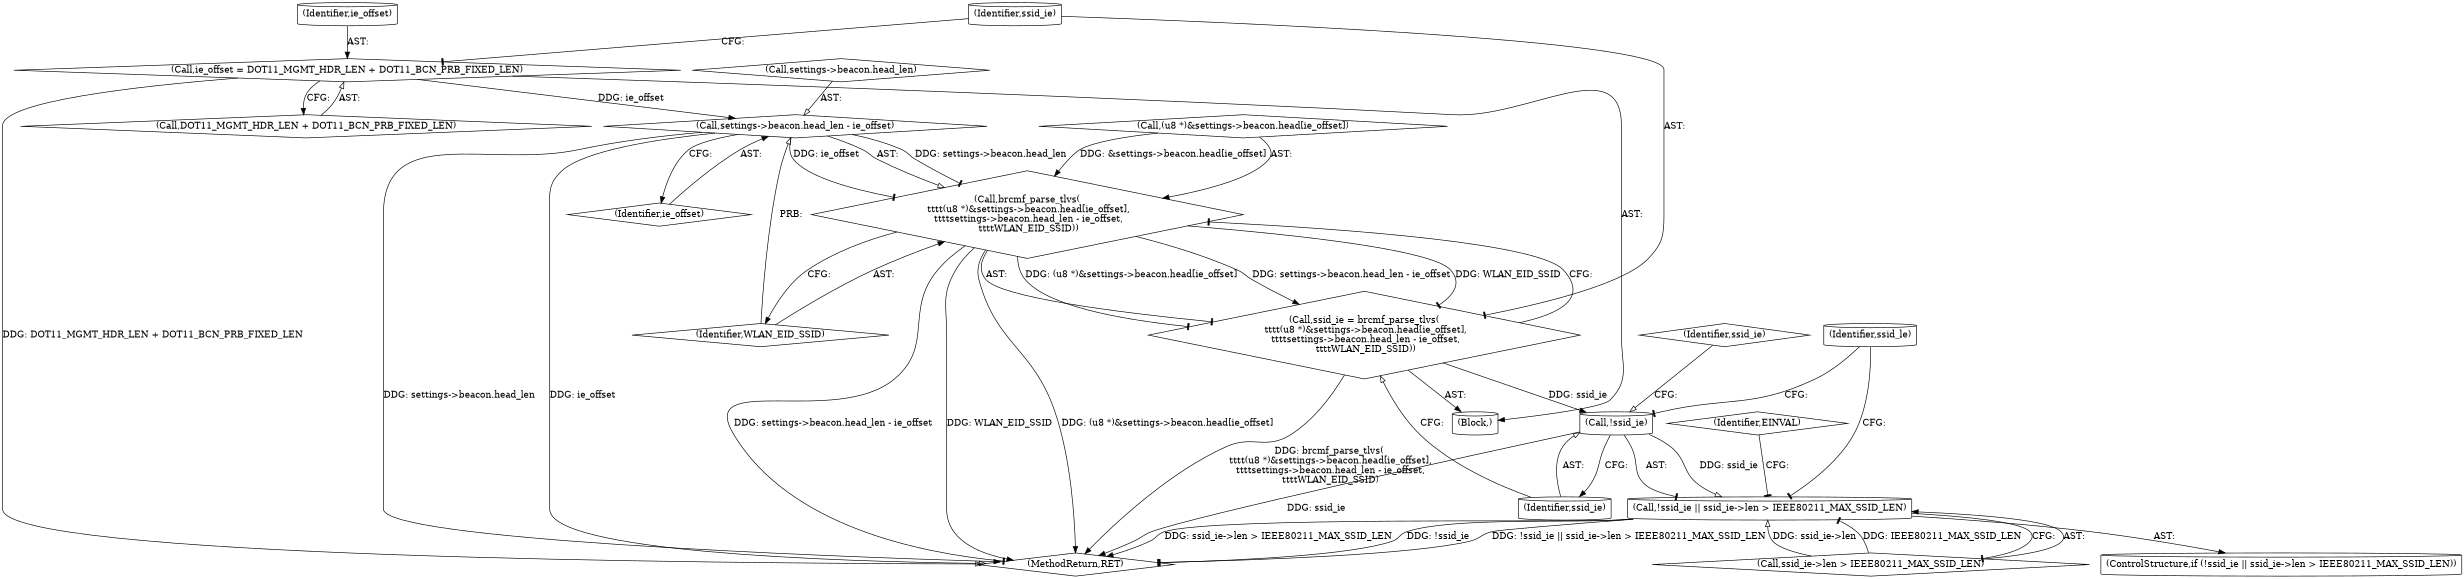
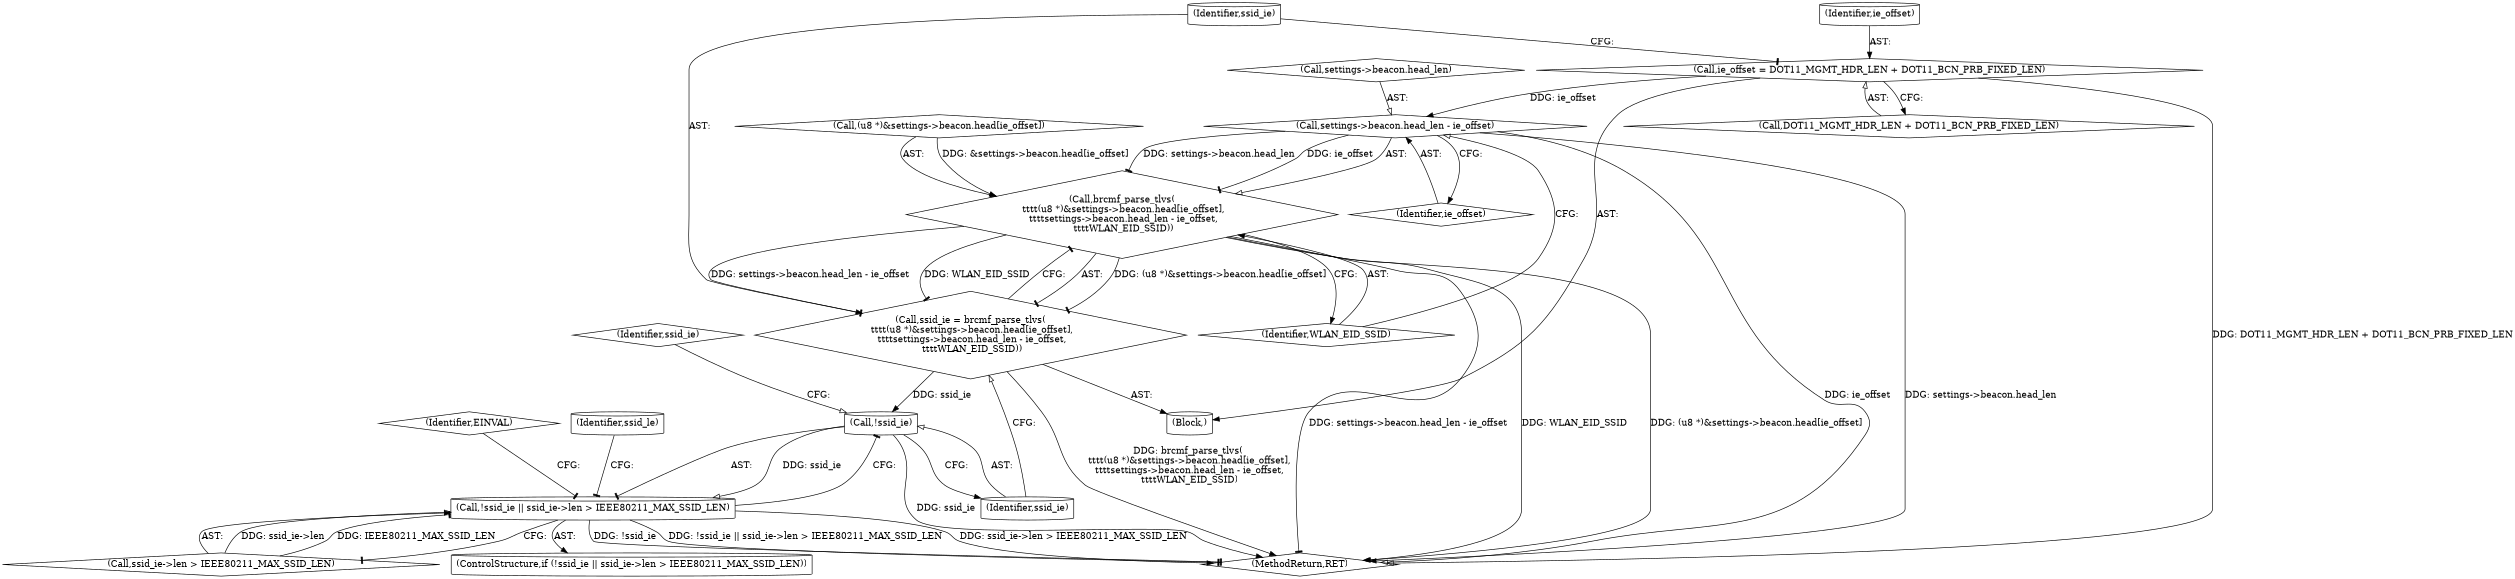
edge "(Identifier,WLAN_EID_SSID)" -> "(Call,settings->beacon.head_len - ie_offset)": label "PRB: " -> "CFG: "
edge "(Identifier,ssid_le)" -> "(Call,!ssid_ie)": now "(Call,!ssid_ie || ssid_ie->len > IEEE80211_MAX_SSID_LEN)" -> "(Call,!ssid_ie)"
